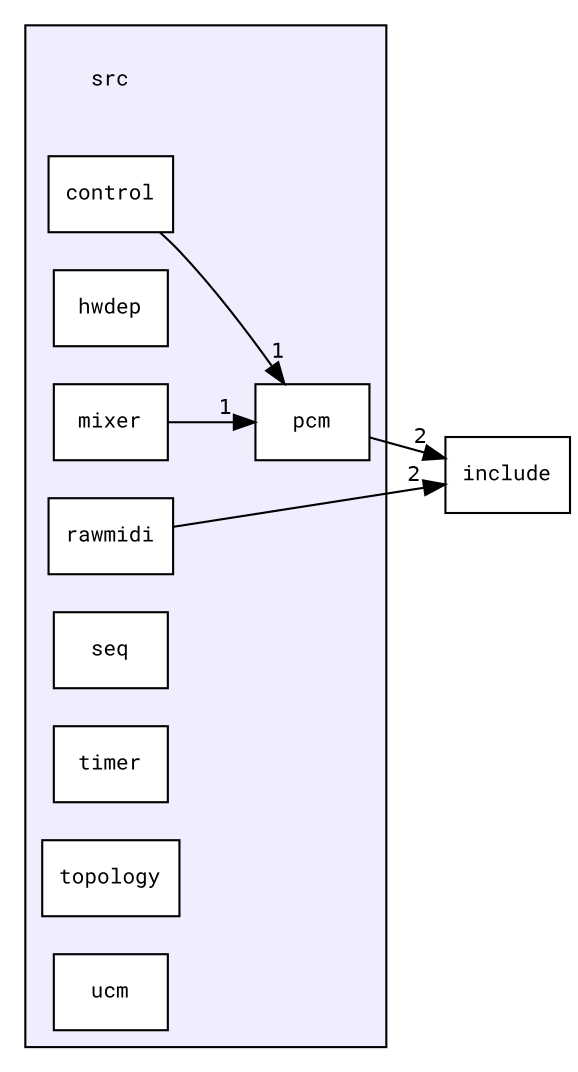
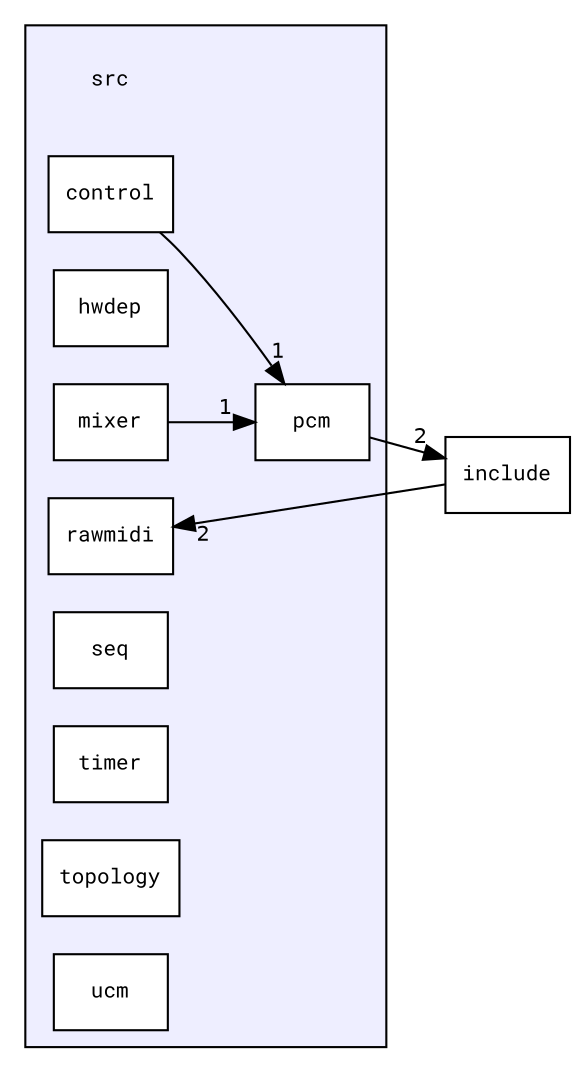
edge "rawmidi" -> "include": reversed
